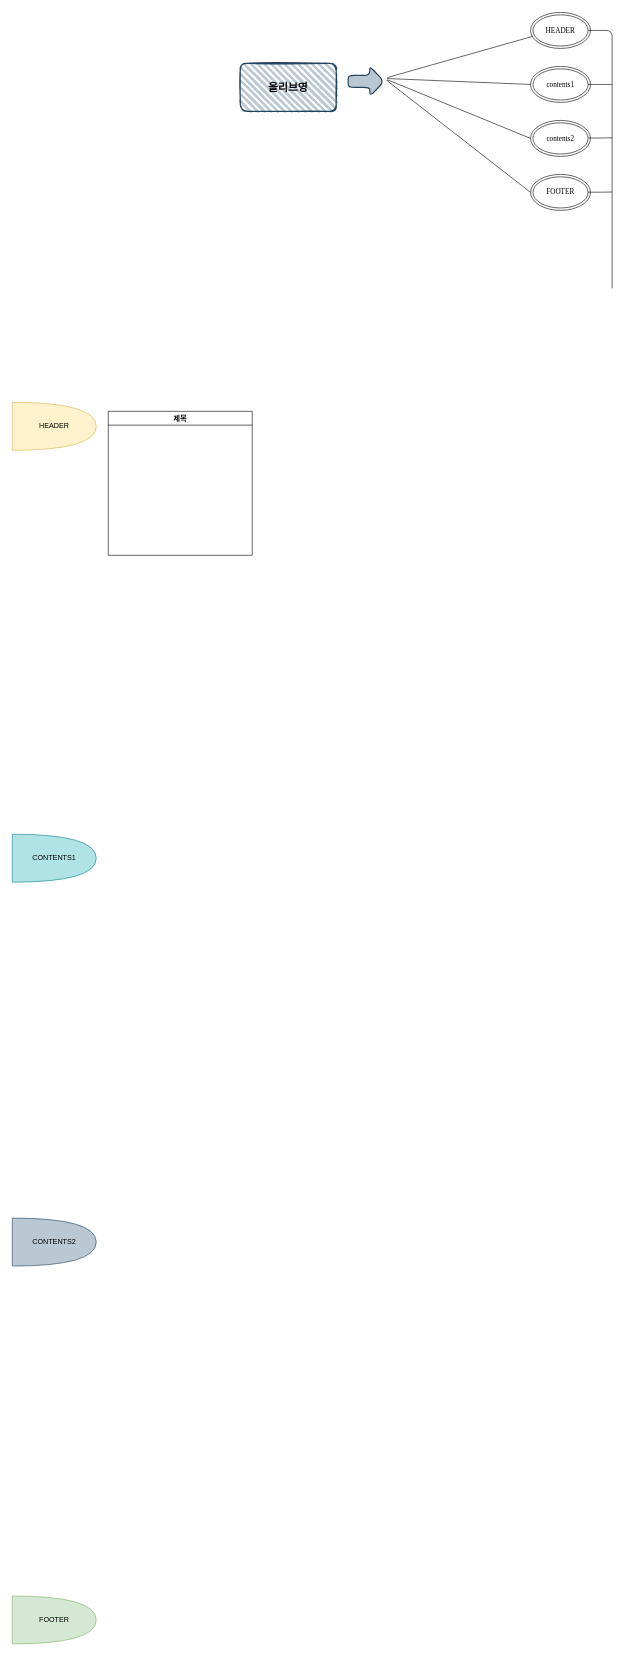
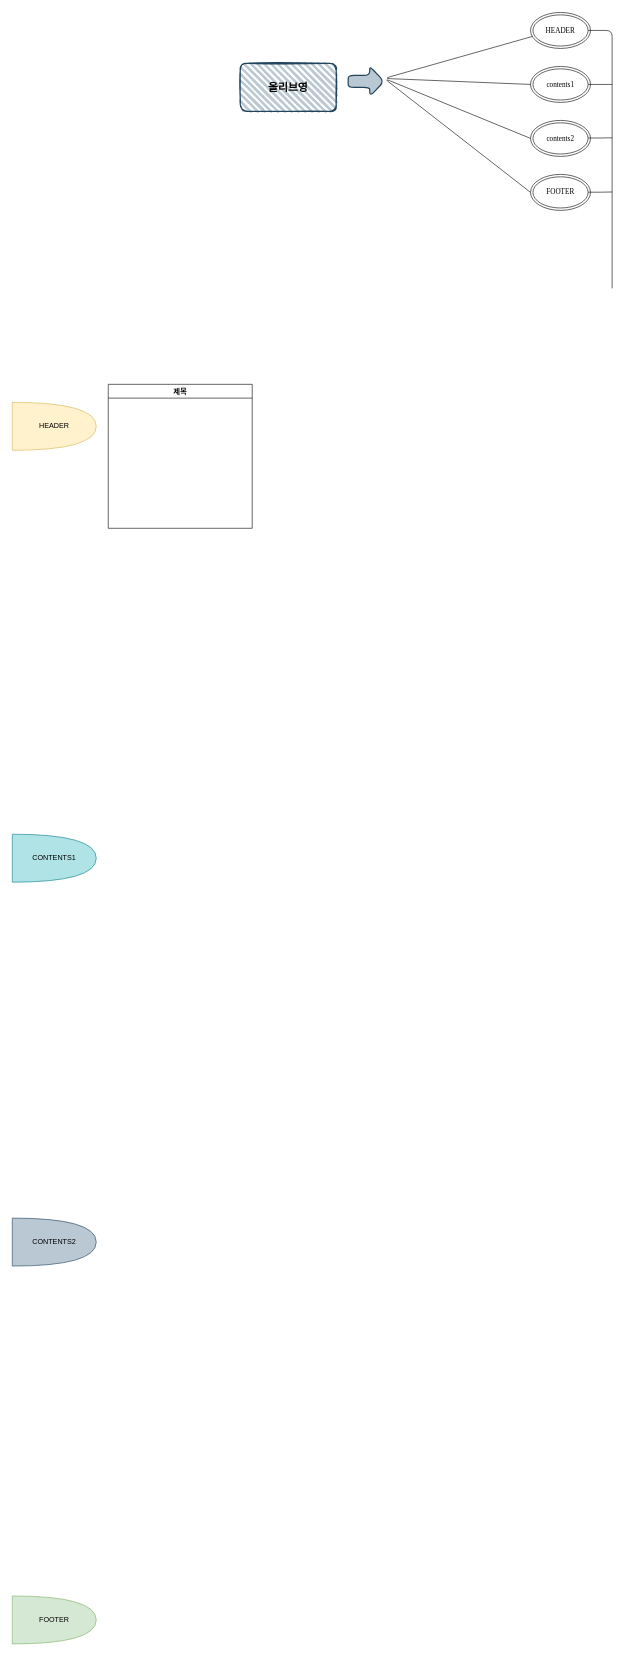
node "제목": moved (180, 483) -> (180, 456)
